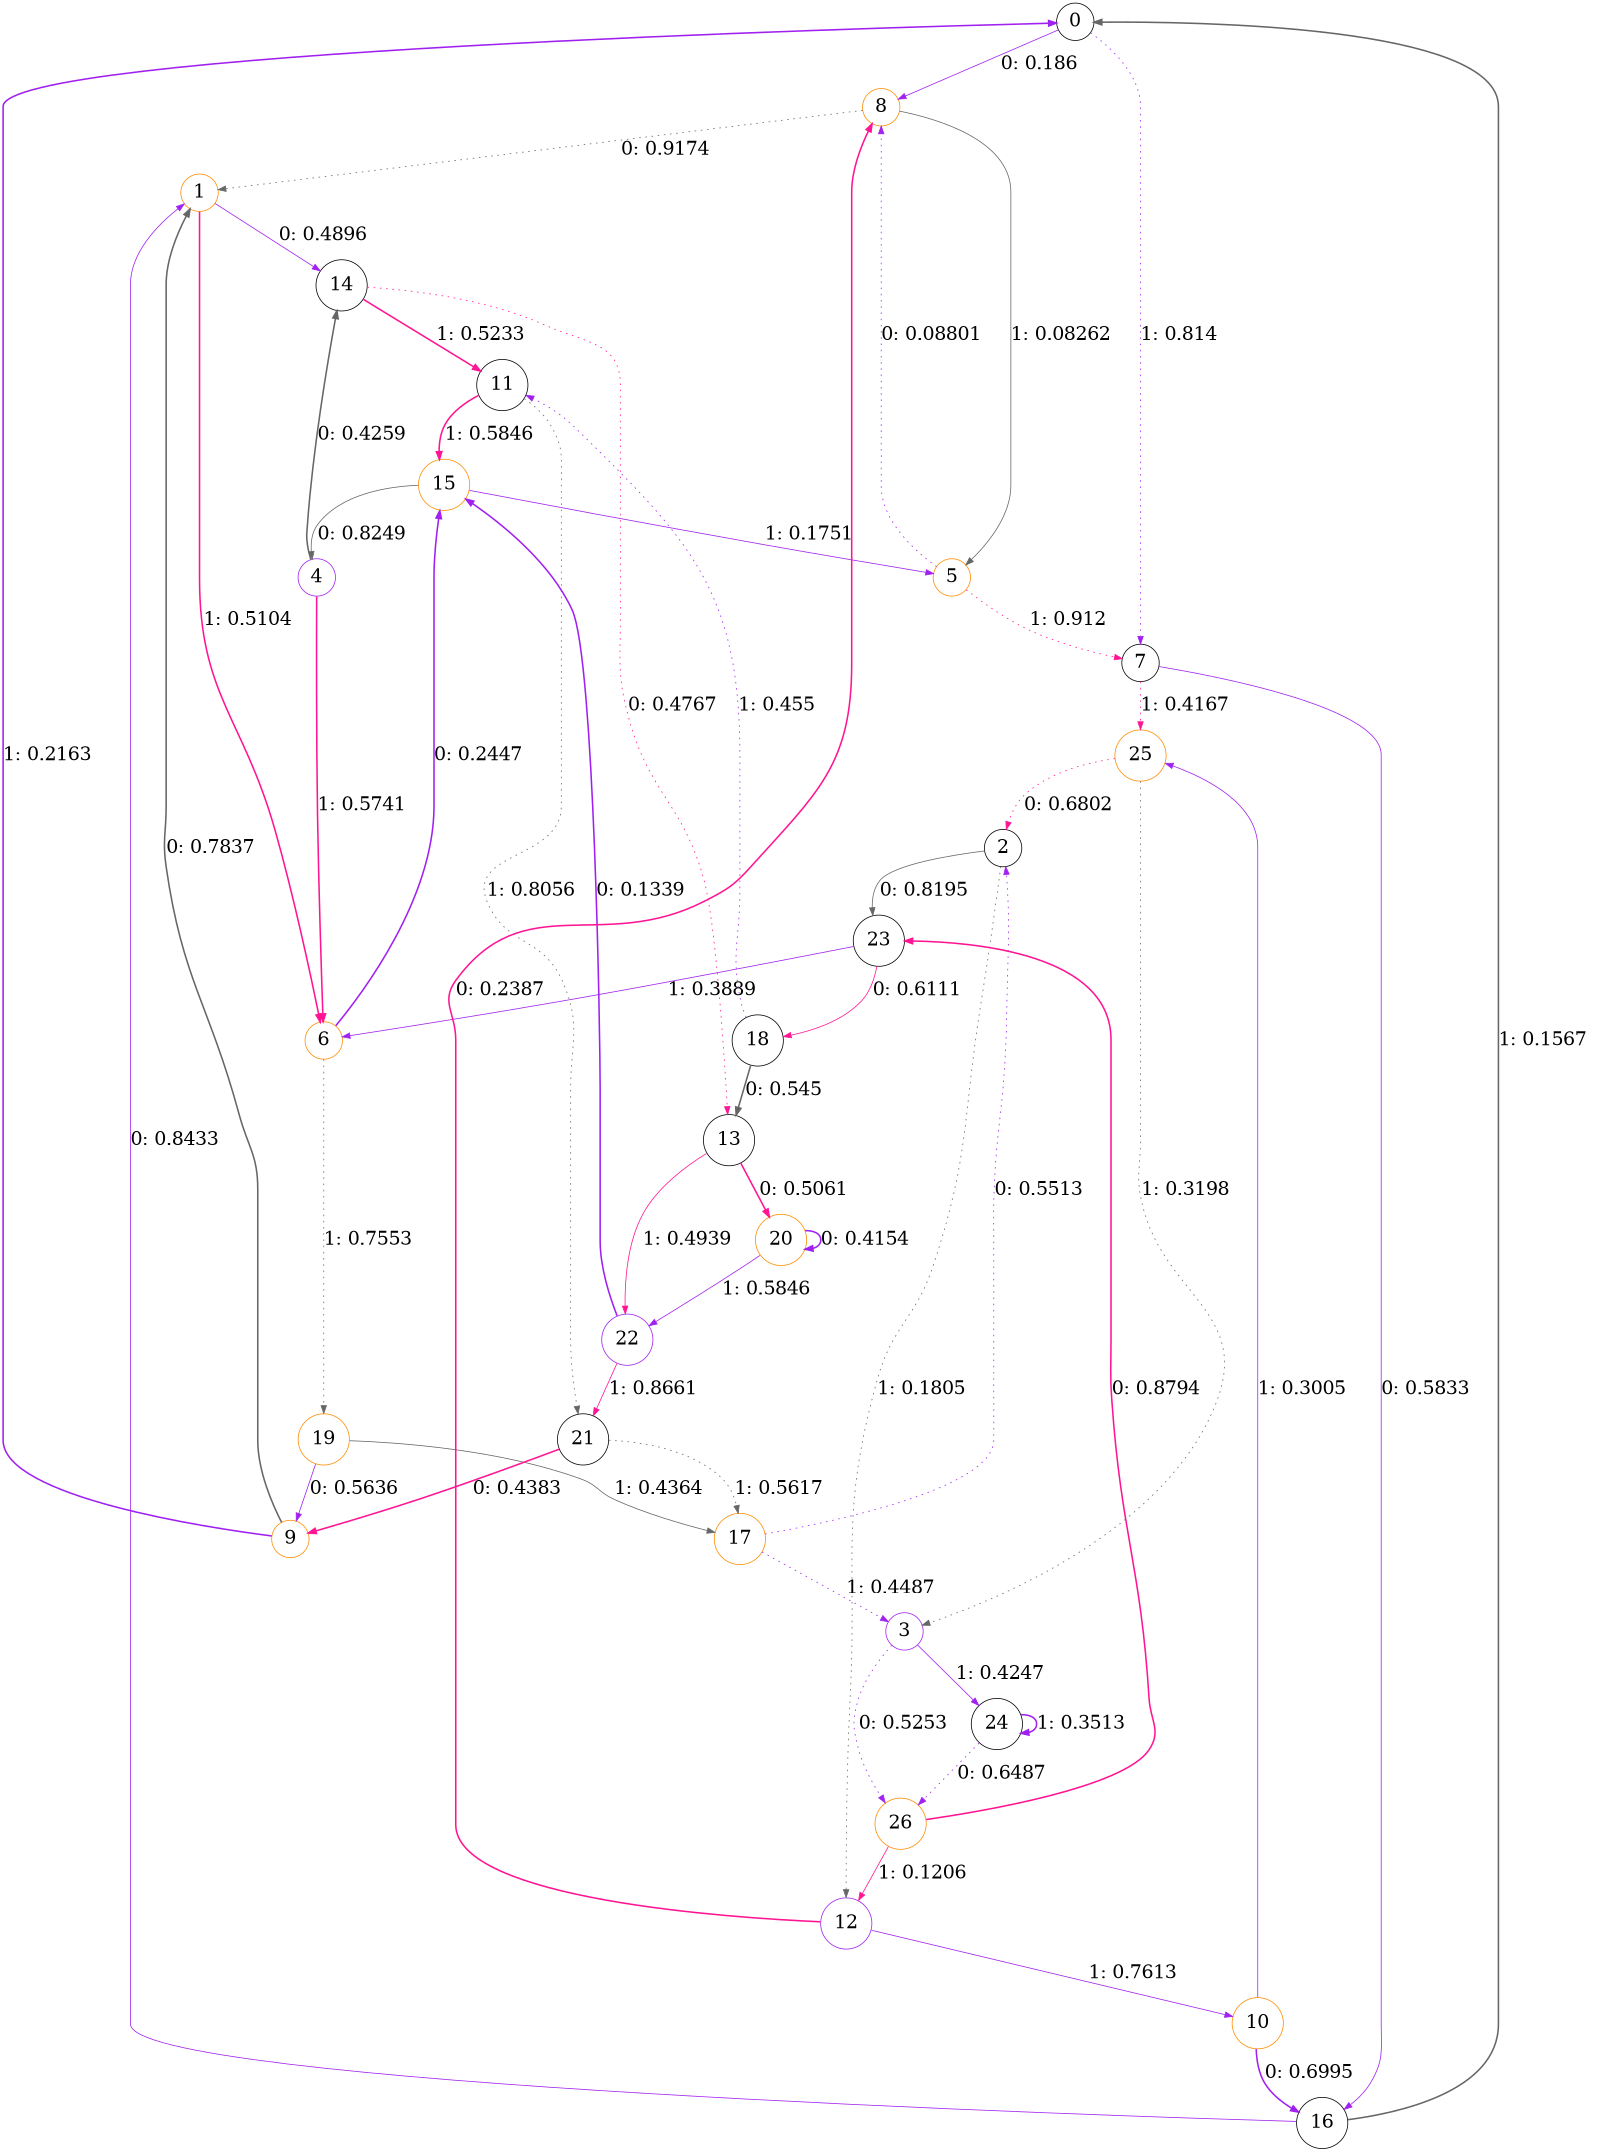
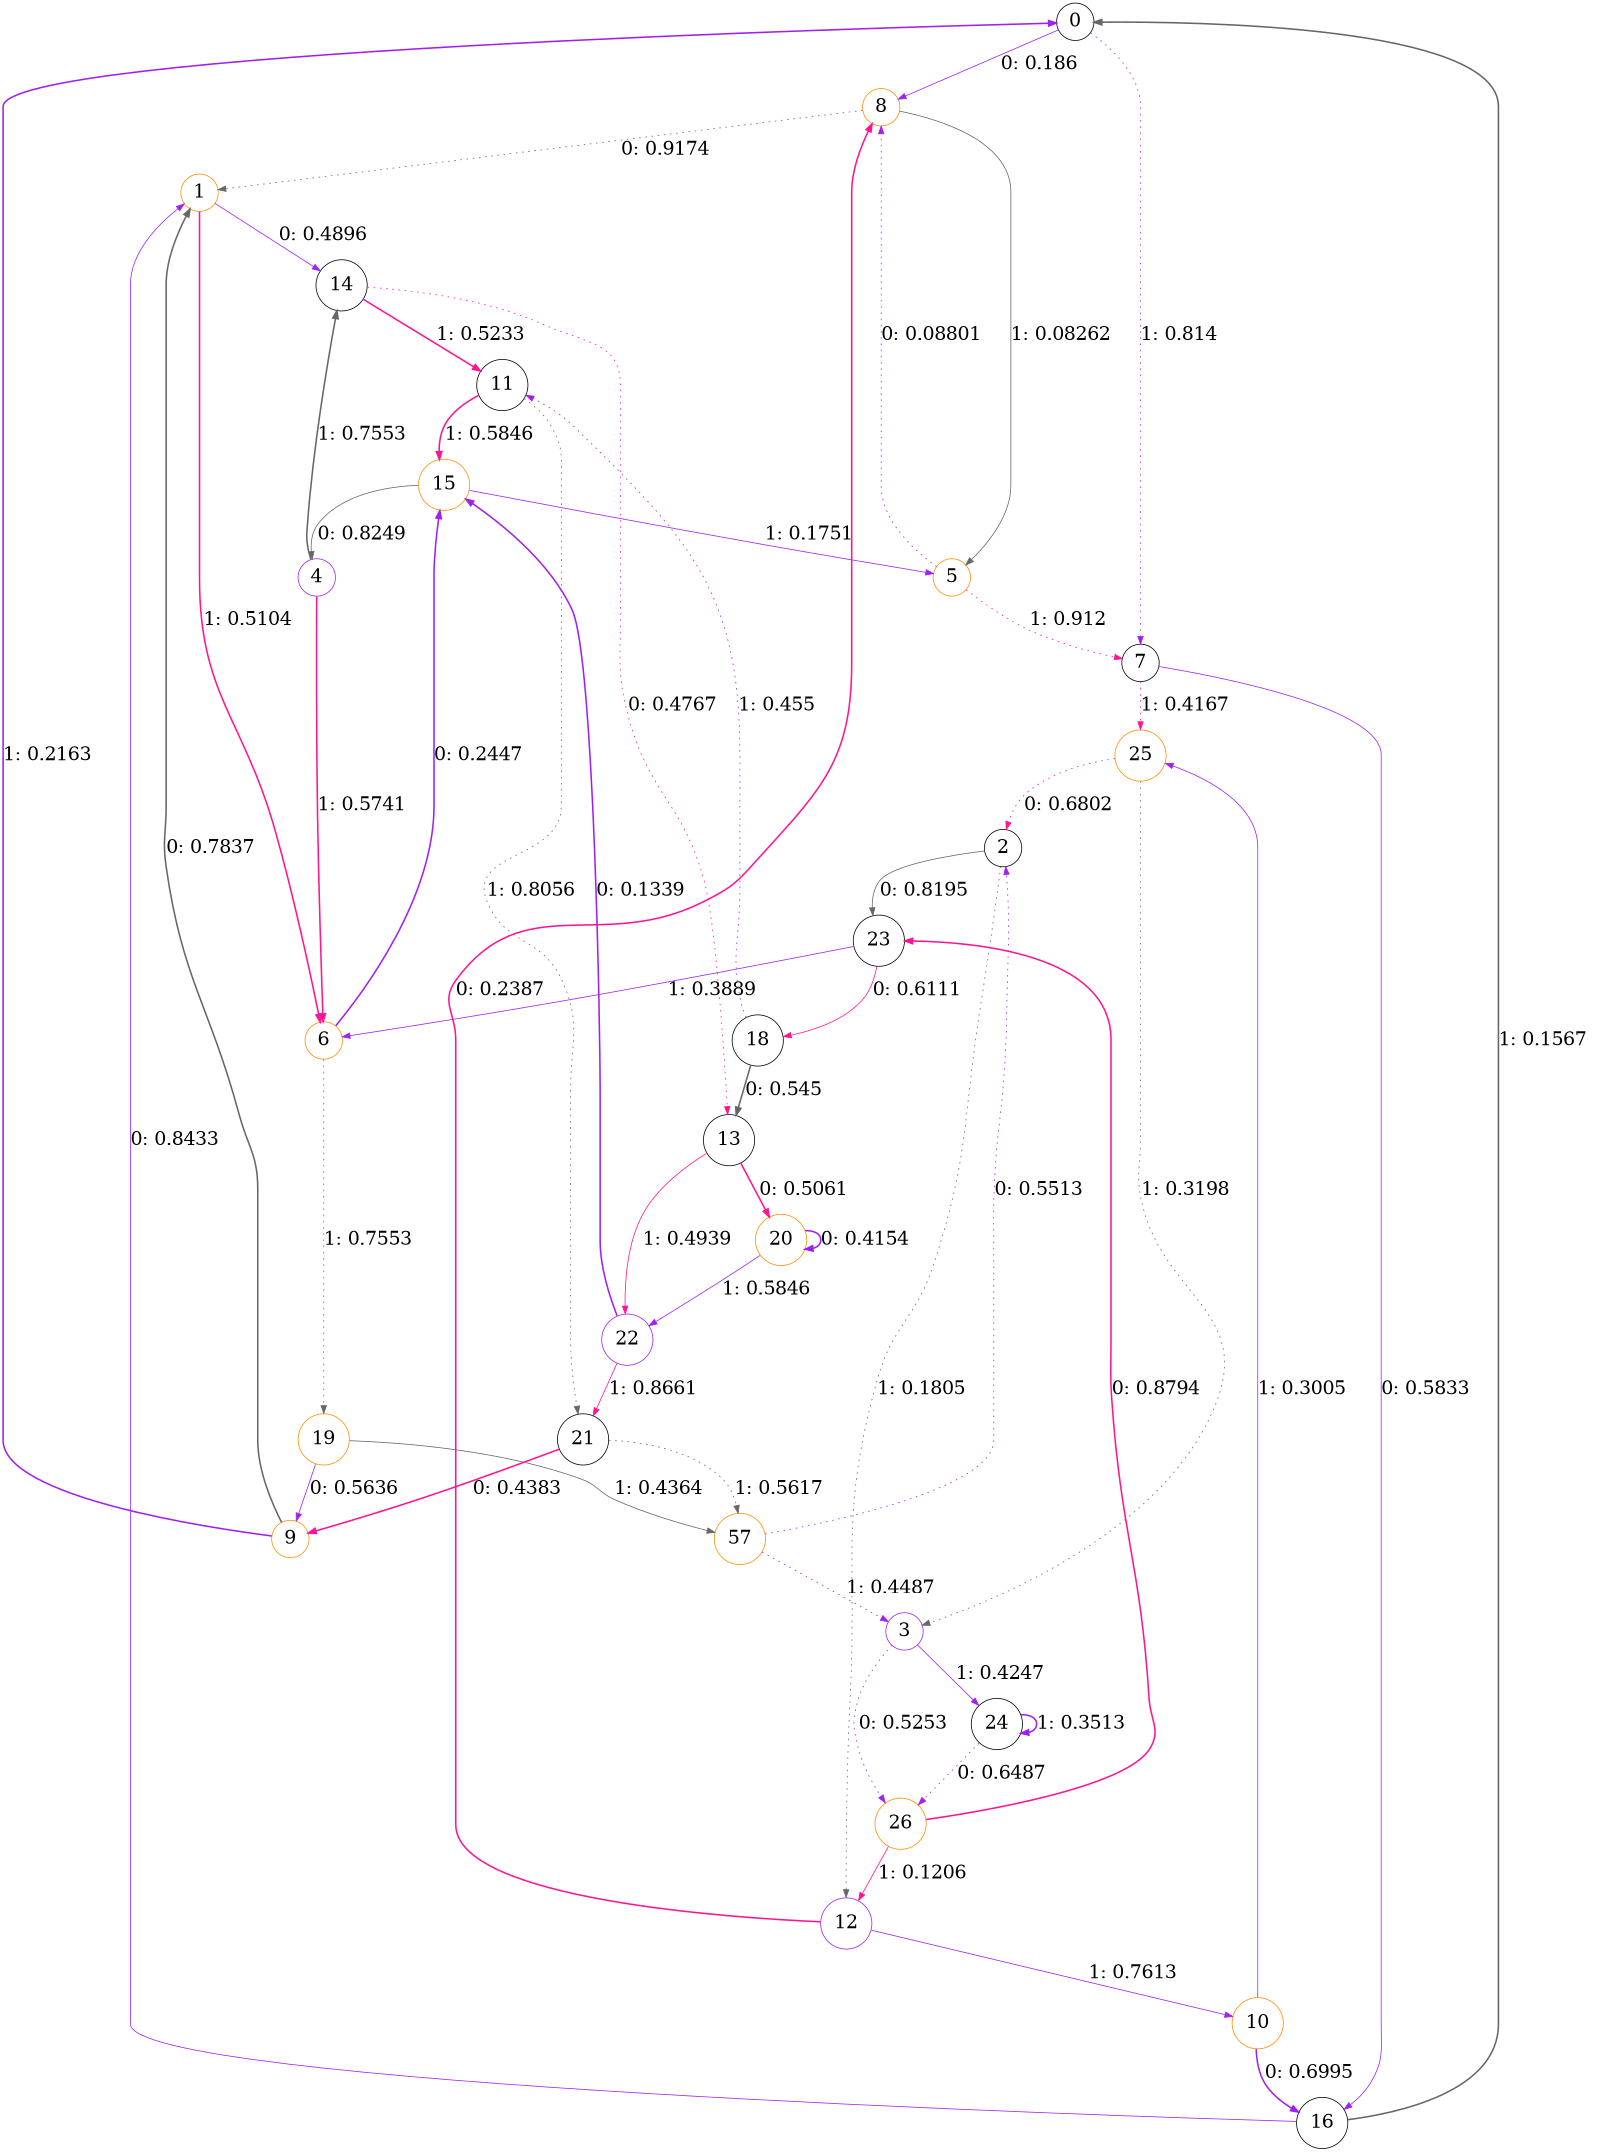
edge "4" -> "14": label "0: 0.4259   " -> "1: 0.7553   "
node "17": label "17" -> "57"
